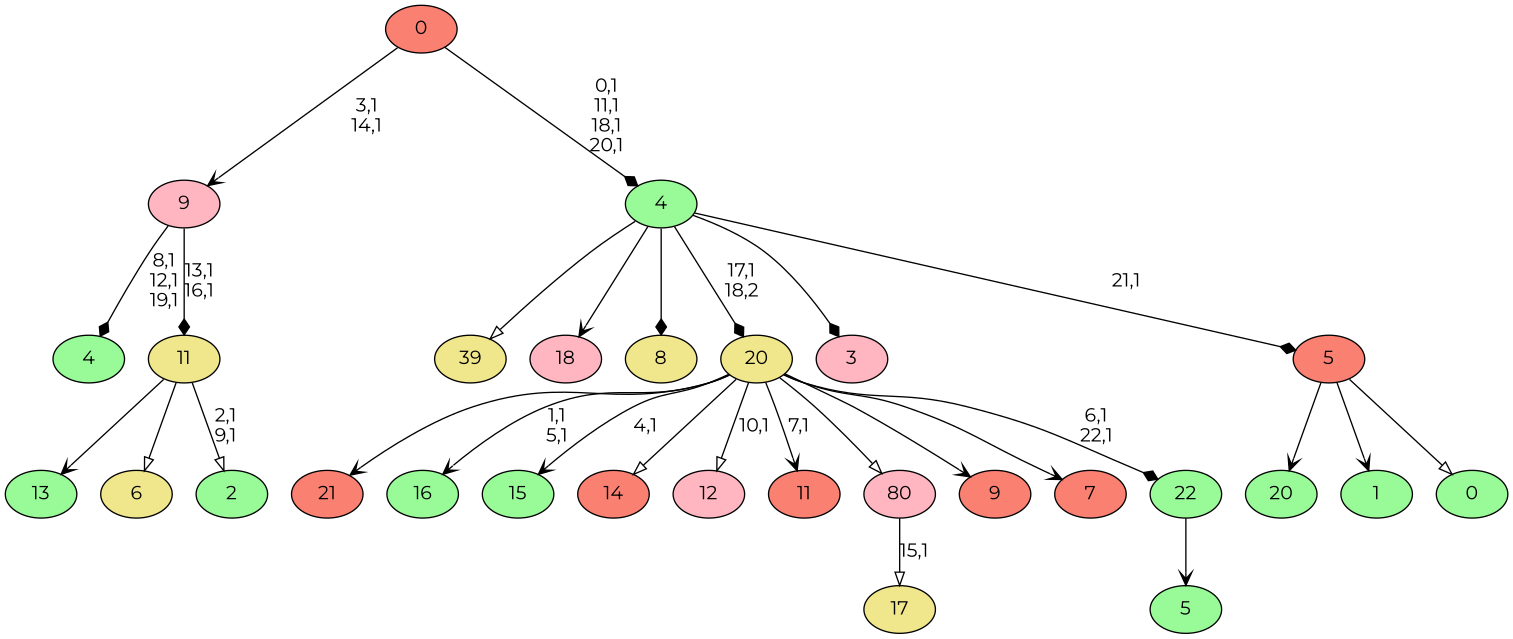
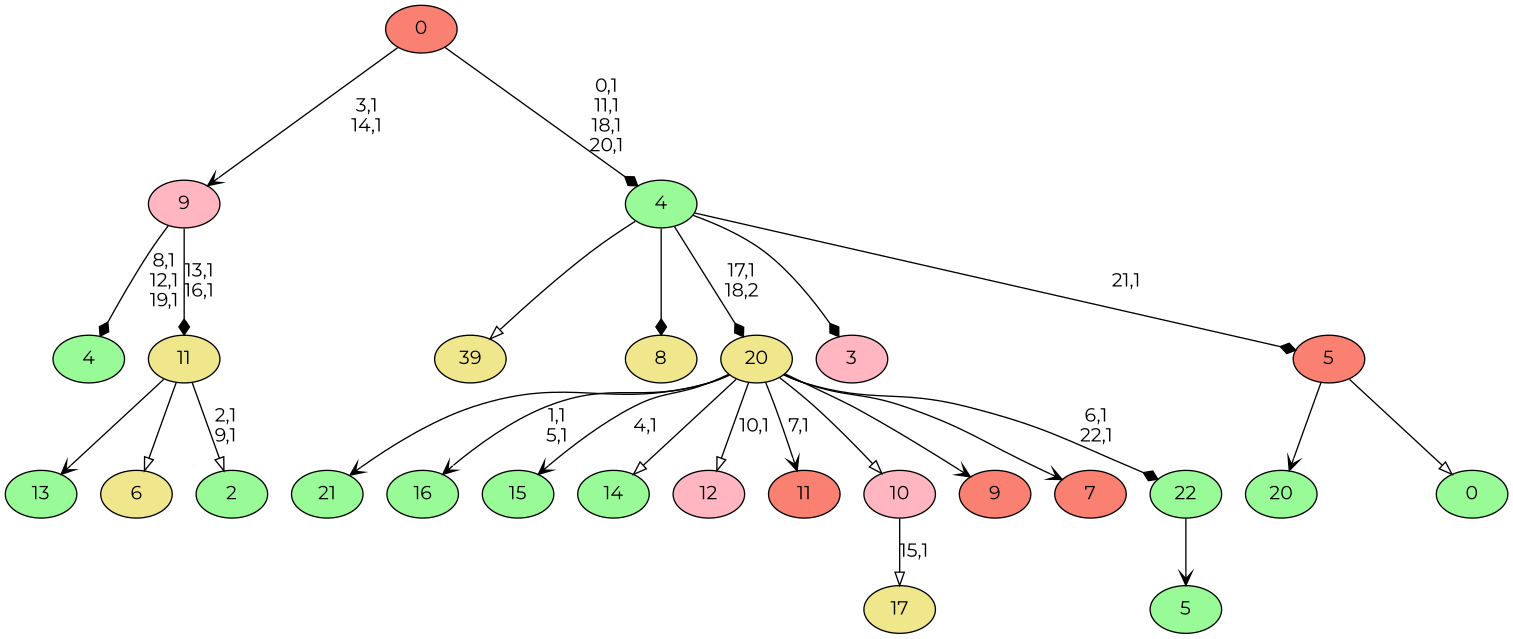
node "18": removed
node "21": fillcolor salmon -> palegreen
node "14": fillcolor salmon -> palegreen
node "80": label "80" -> "10"
node "1": removed
